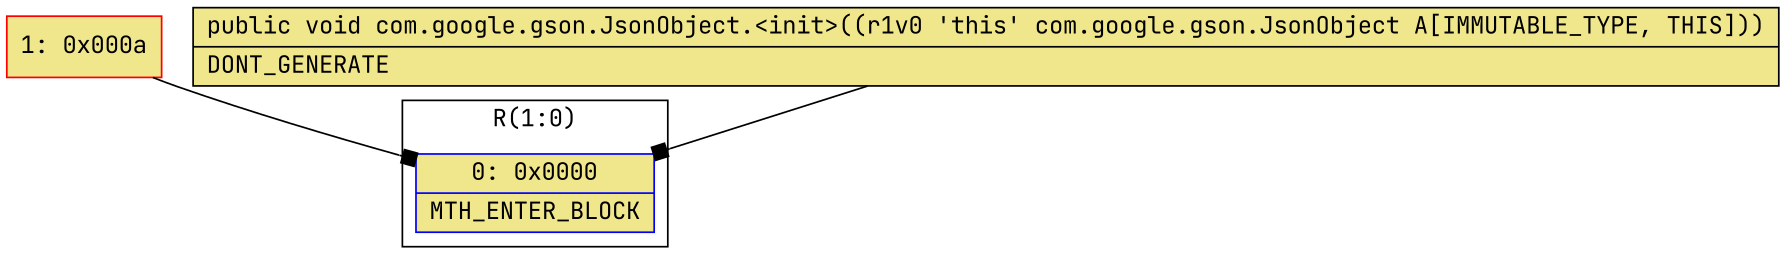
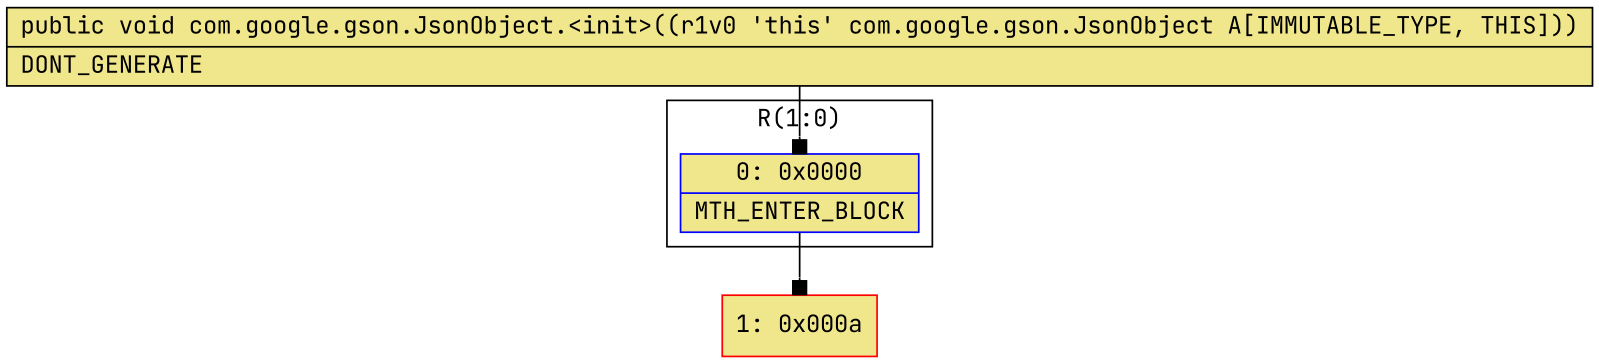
edge "1: 0x000a" -> "0: 0x0000": reversed
